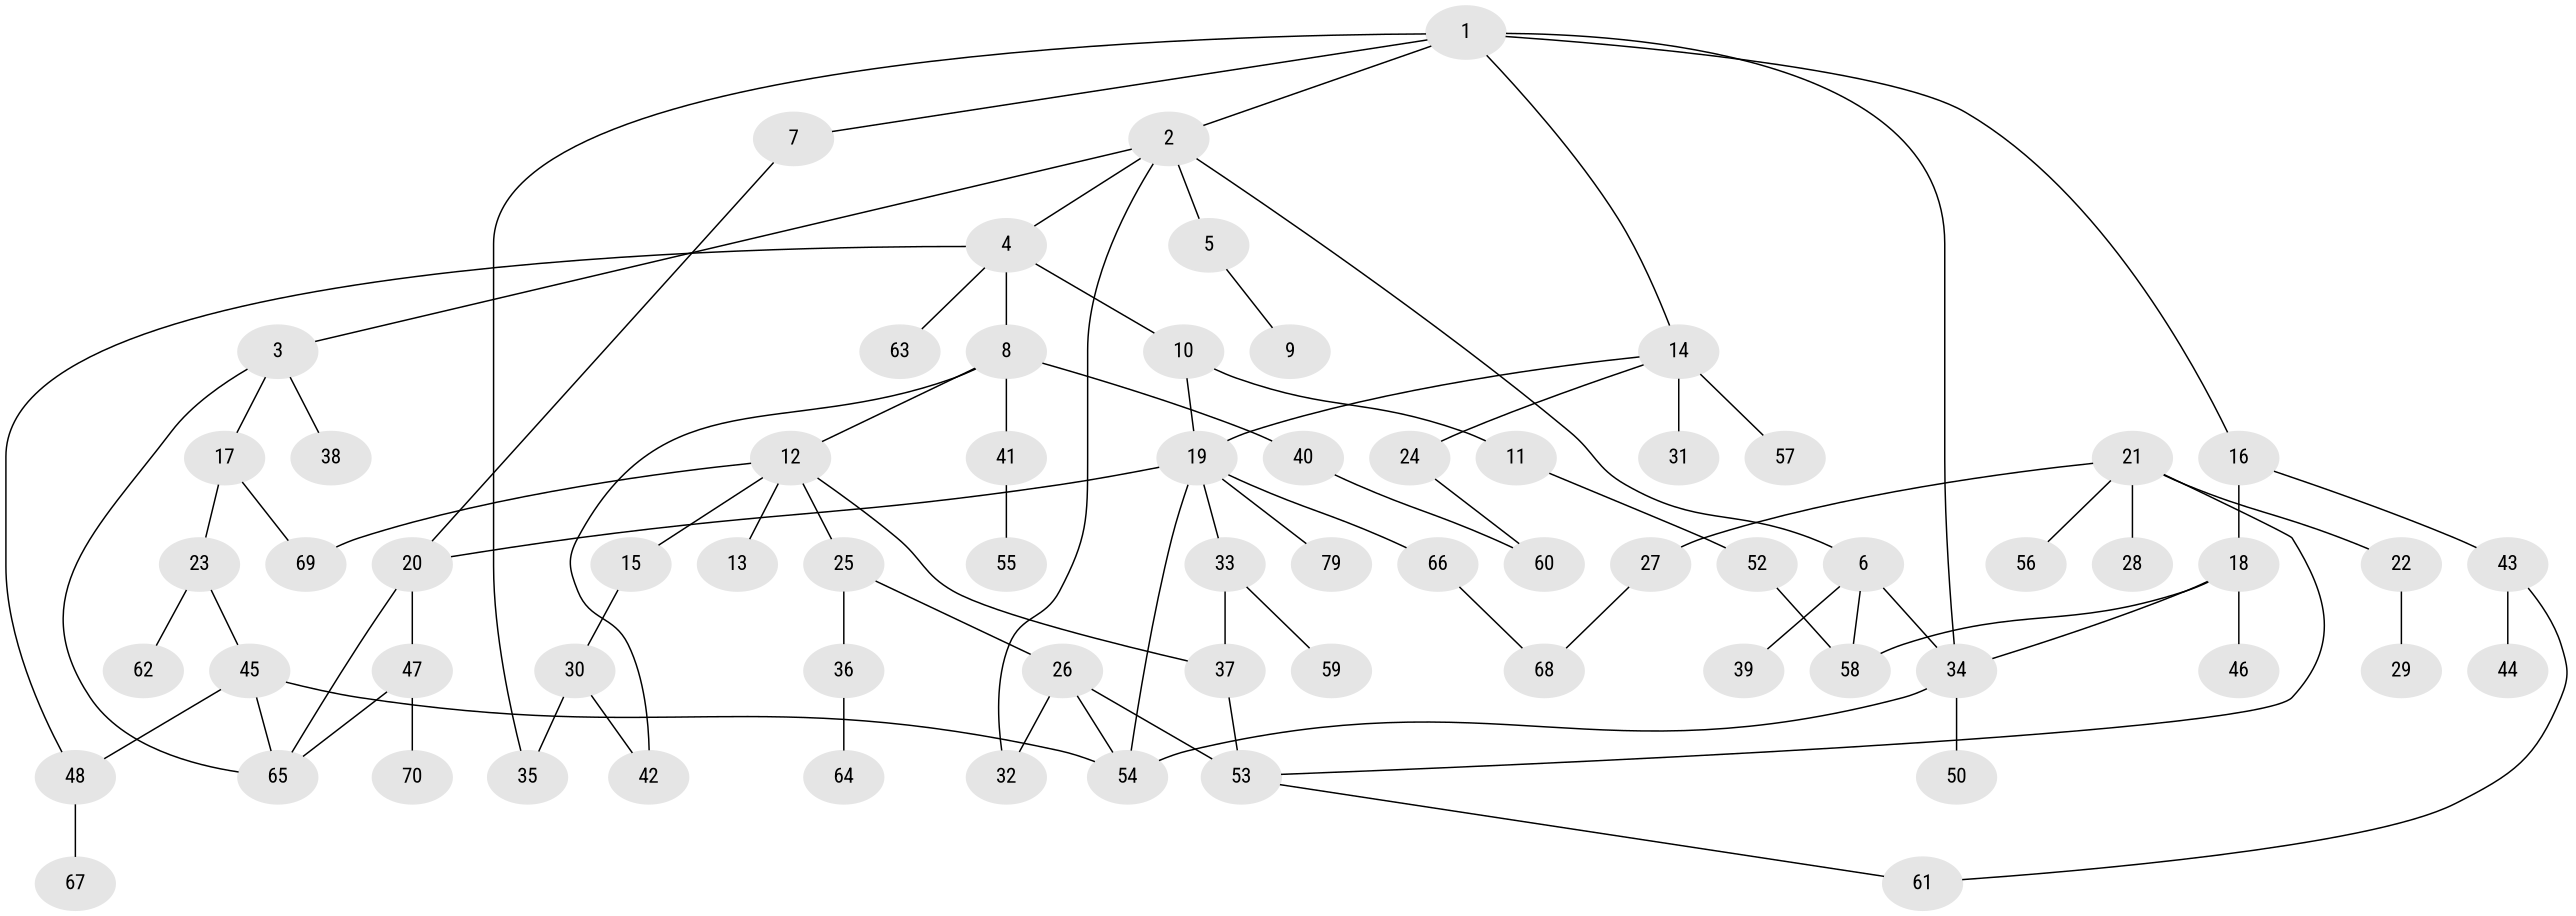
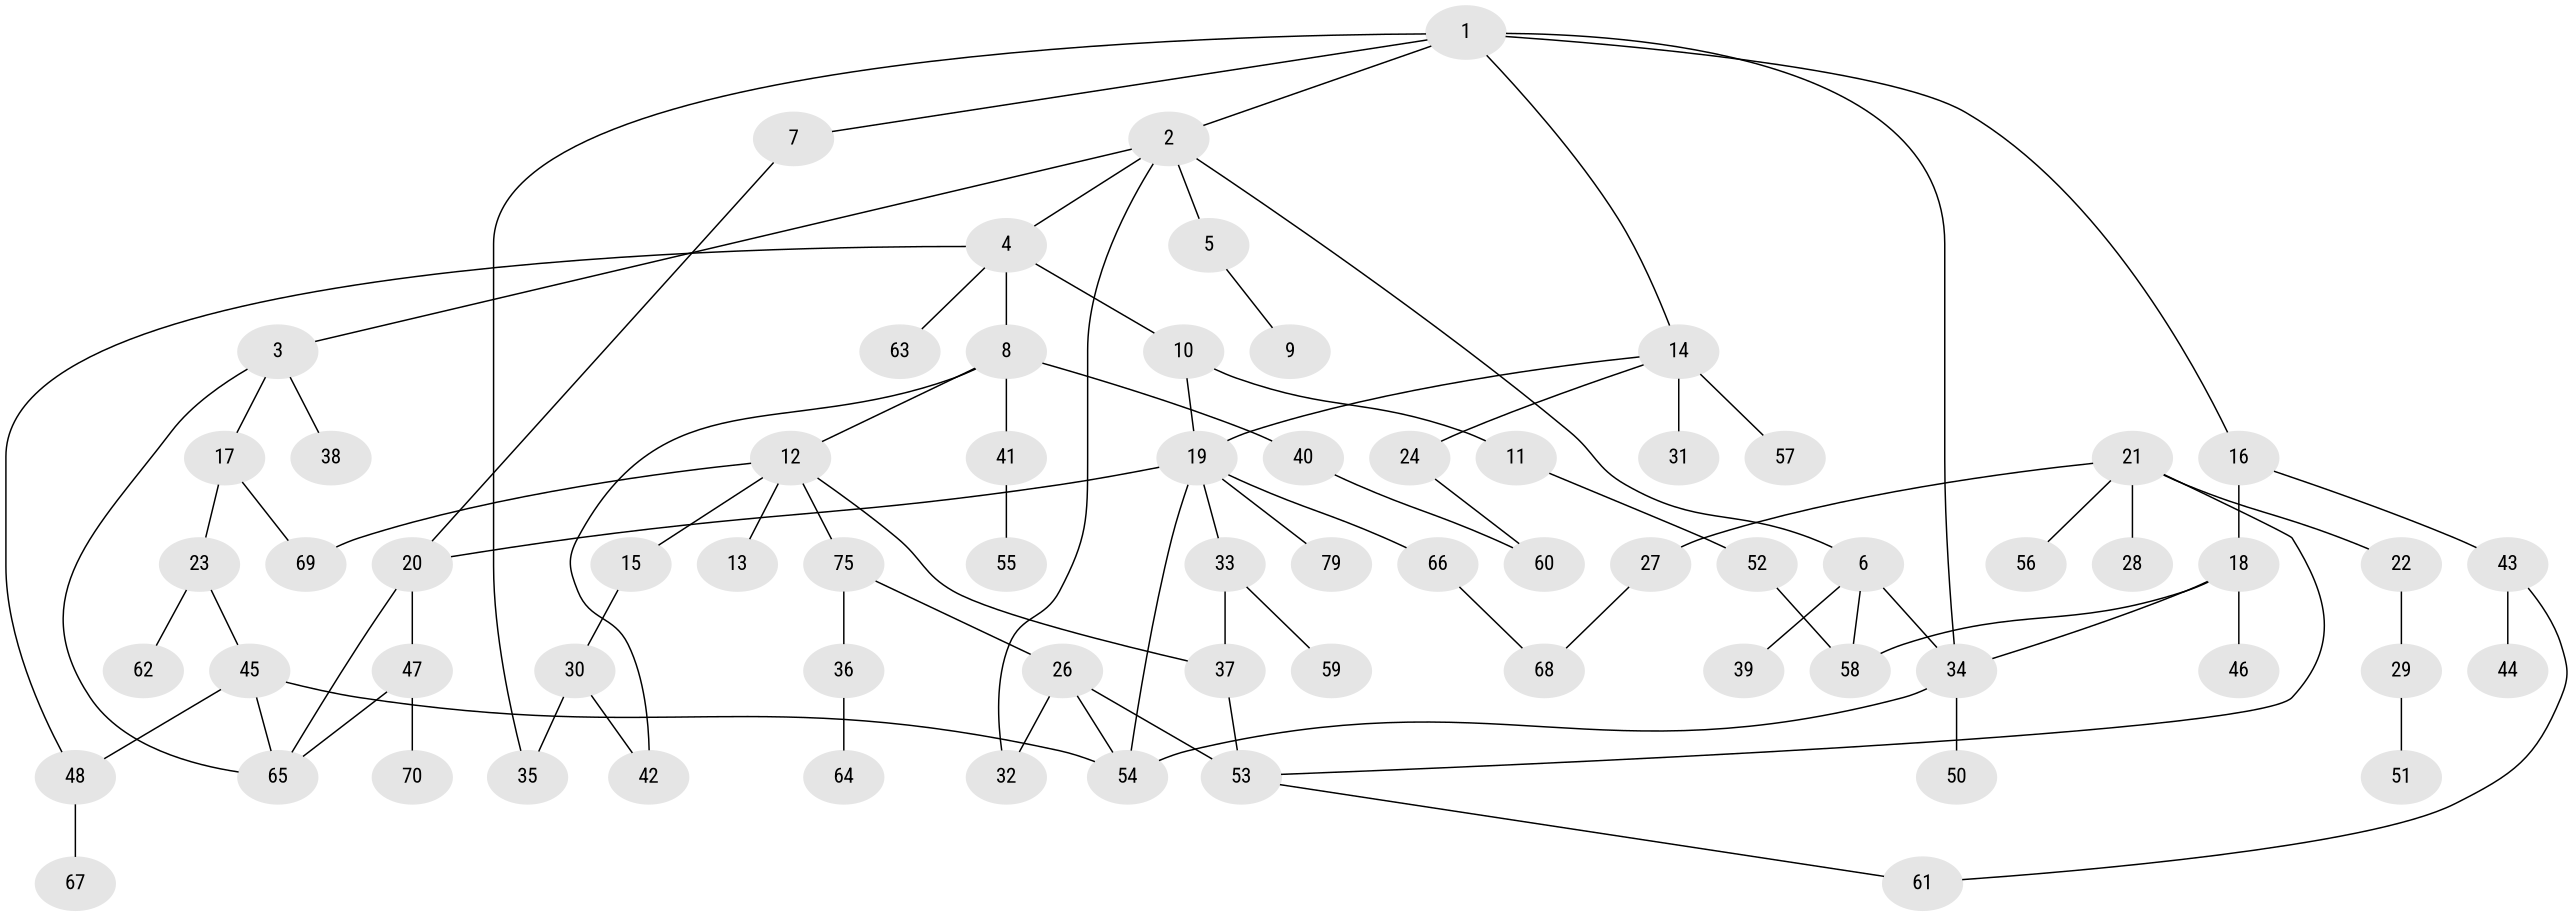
node "25": label "25" -> "75"
node "51": added
